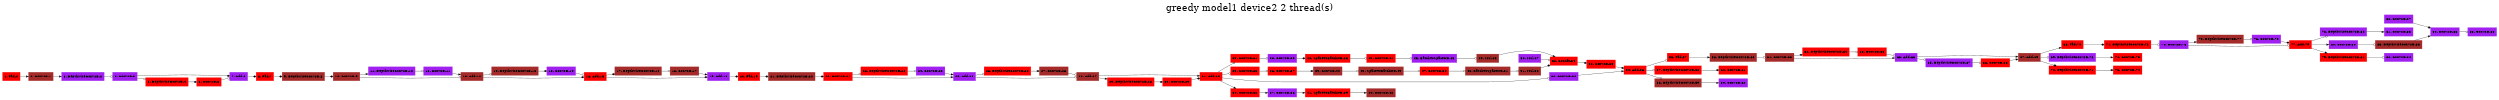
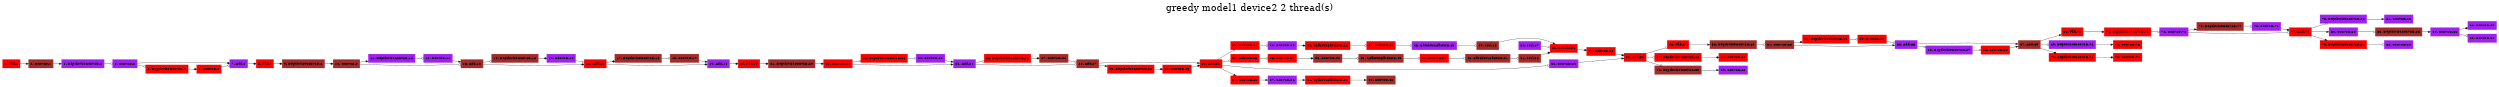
edge "86: Conv2D-87" -> "84: Conv2D-86": reversed
